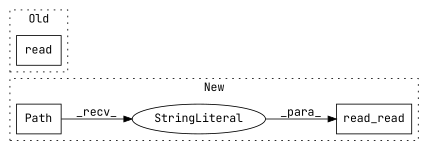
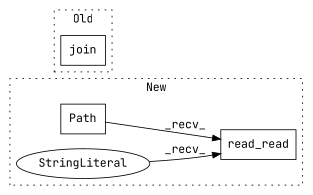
node "read": label "read" -> "join"
edge "StringLiteral" -> "read_read": label "_para_" -> "_recv_"
edge "Path" -> "StringLiteral": now "Path" -> "read_read"
